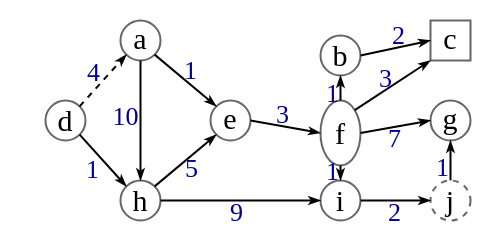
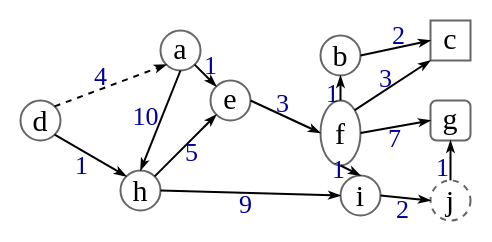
node "a": moved (141, 41) -> (181, 51)
node "d": moved (66, 121) -> (41, 121)
node "e": moved (231, 121) -> (231, 101)
node "g": shape ellipse -> rounded rectangle
node "h": moved (141, 201) -> (141, 191)
node "i": moved (341, 201) -> (361, 196)
